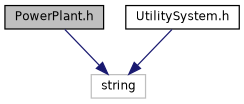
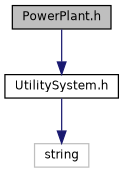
edge "PowerPlant.h" -> "string": now "PowerPlant.h" -> "UtilitySystem.h"
